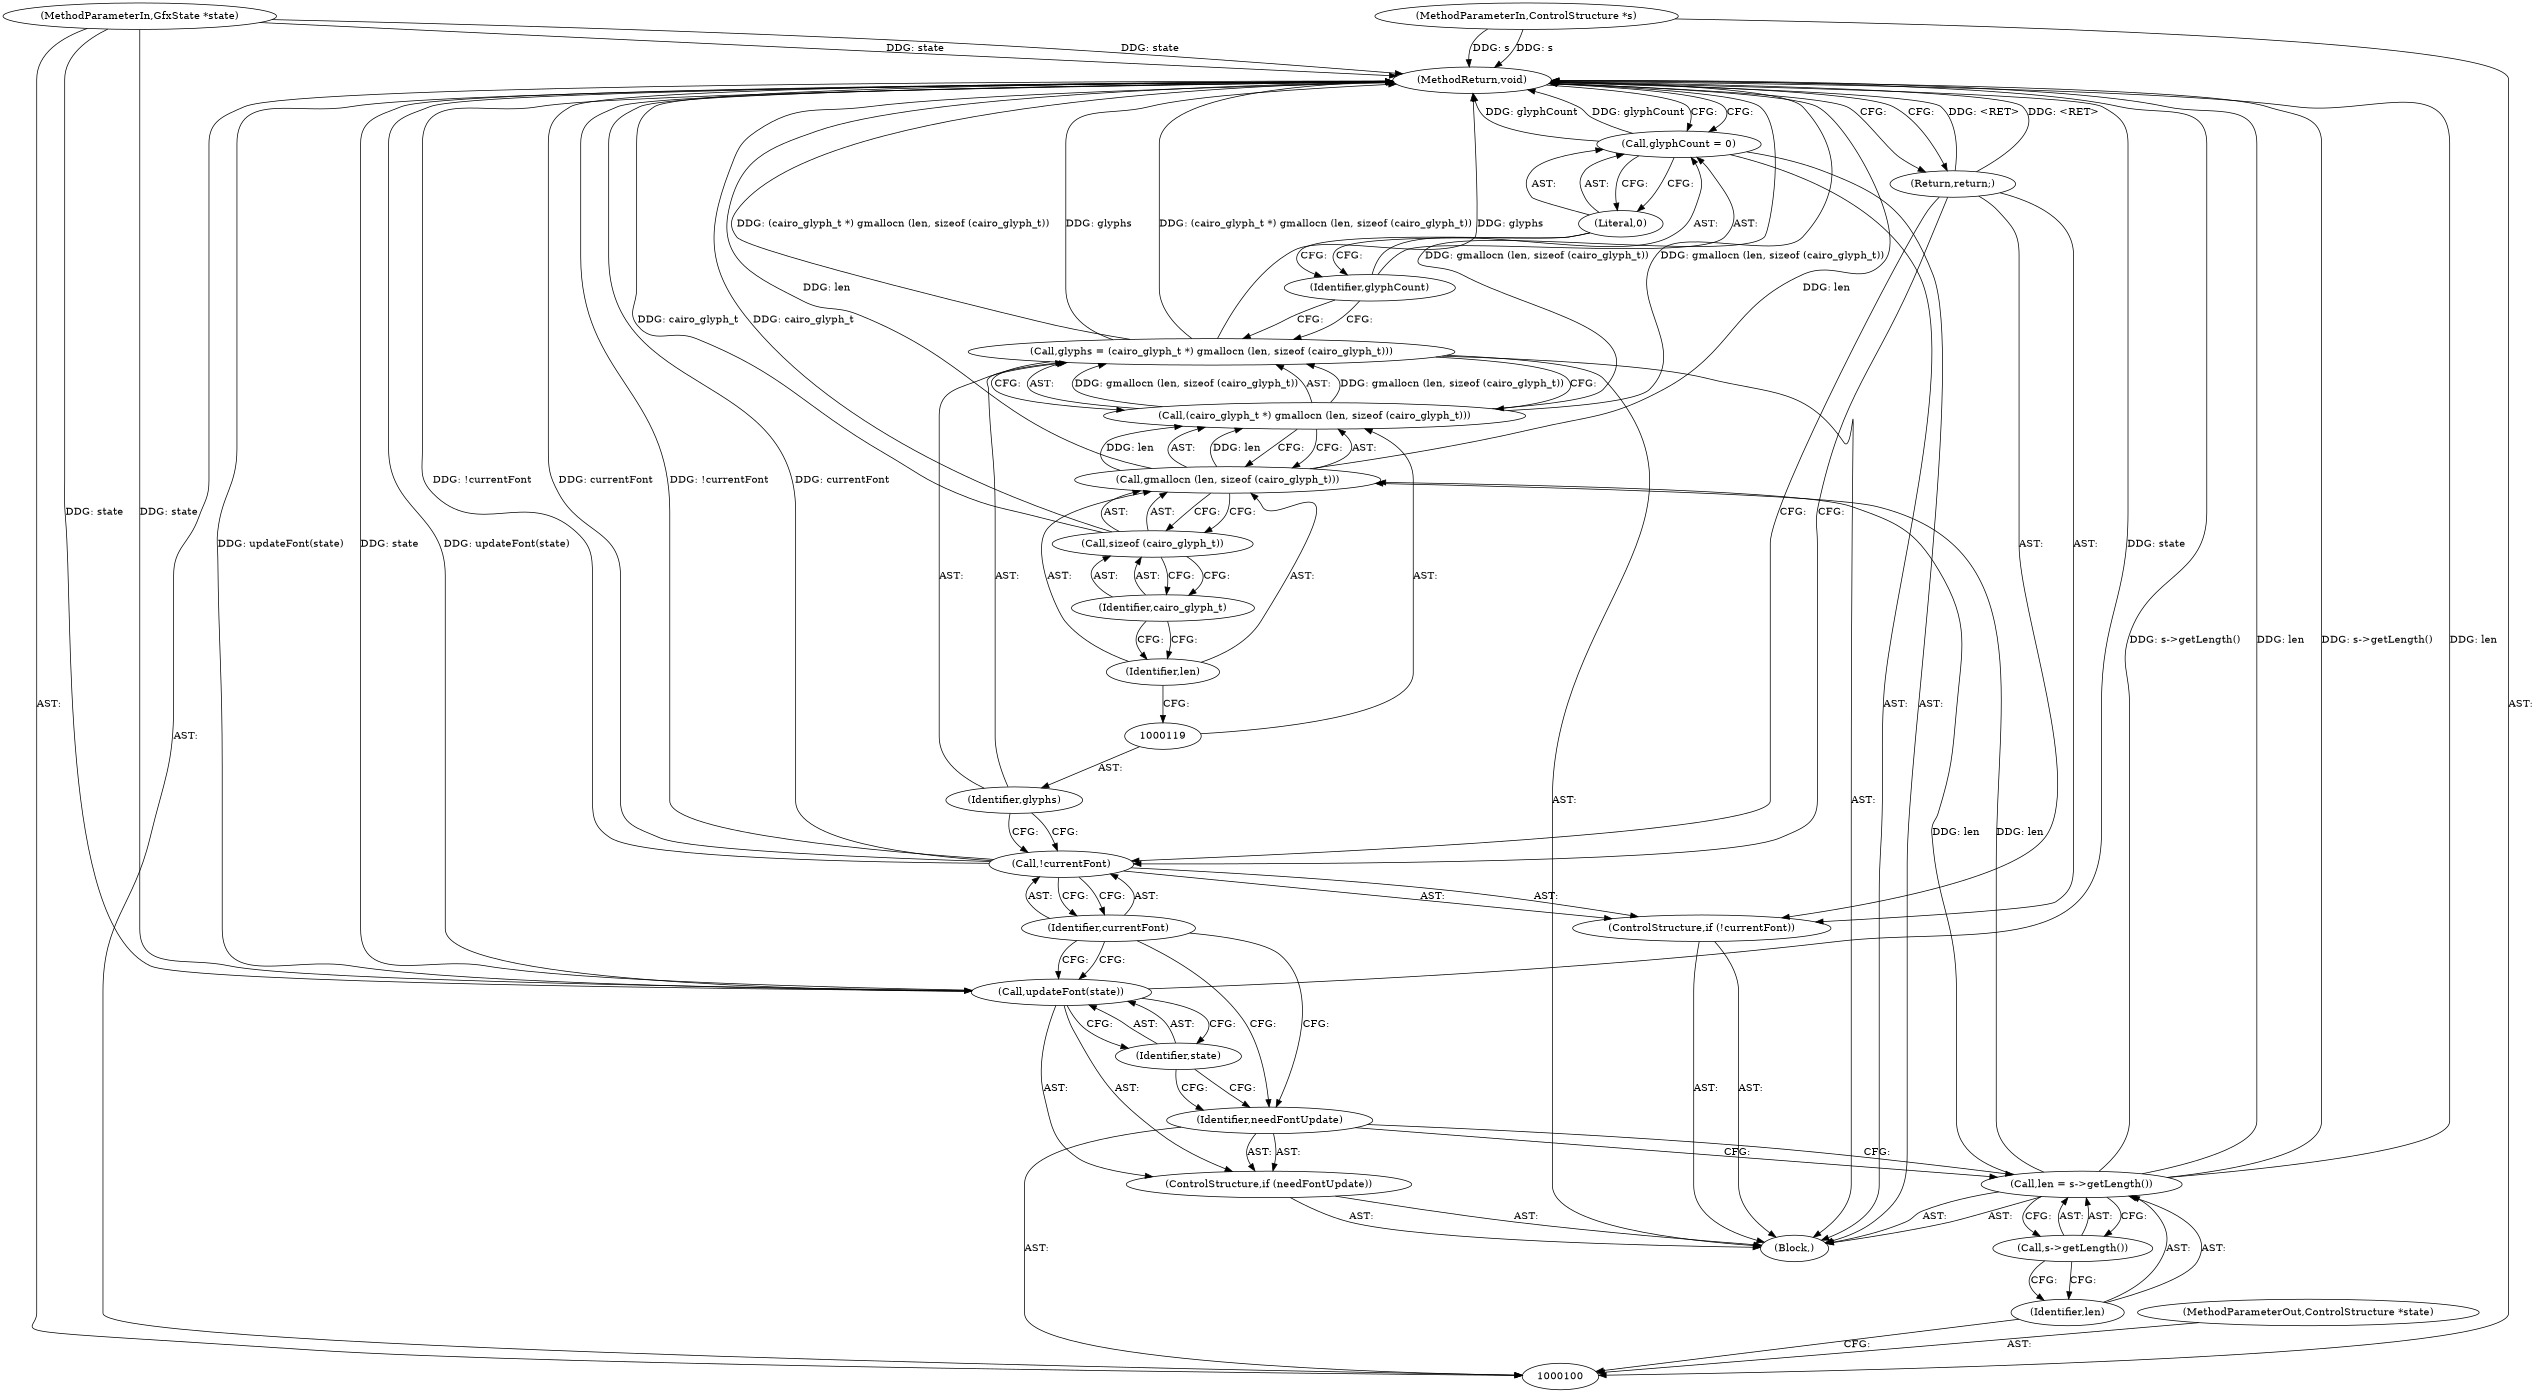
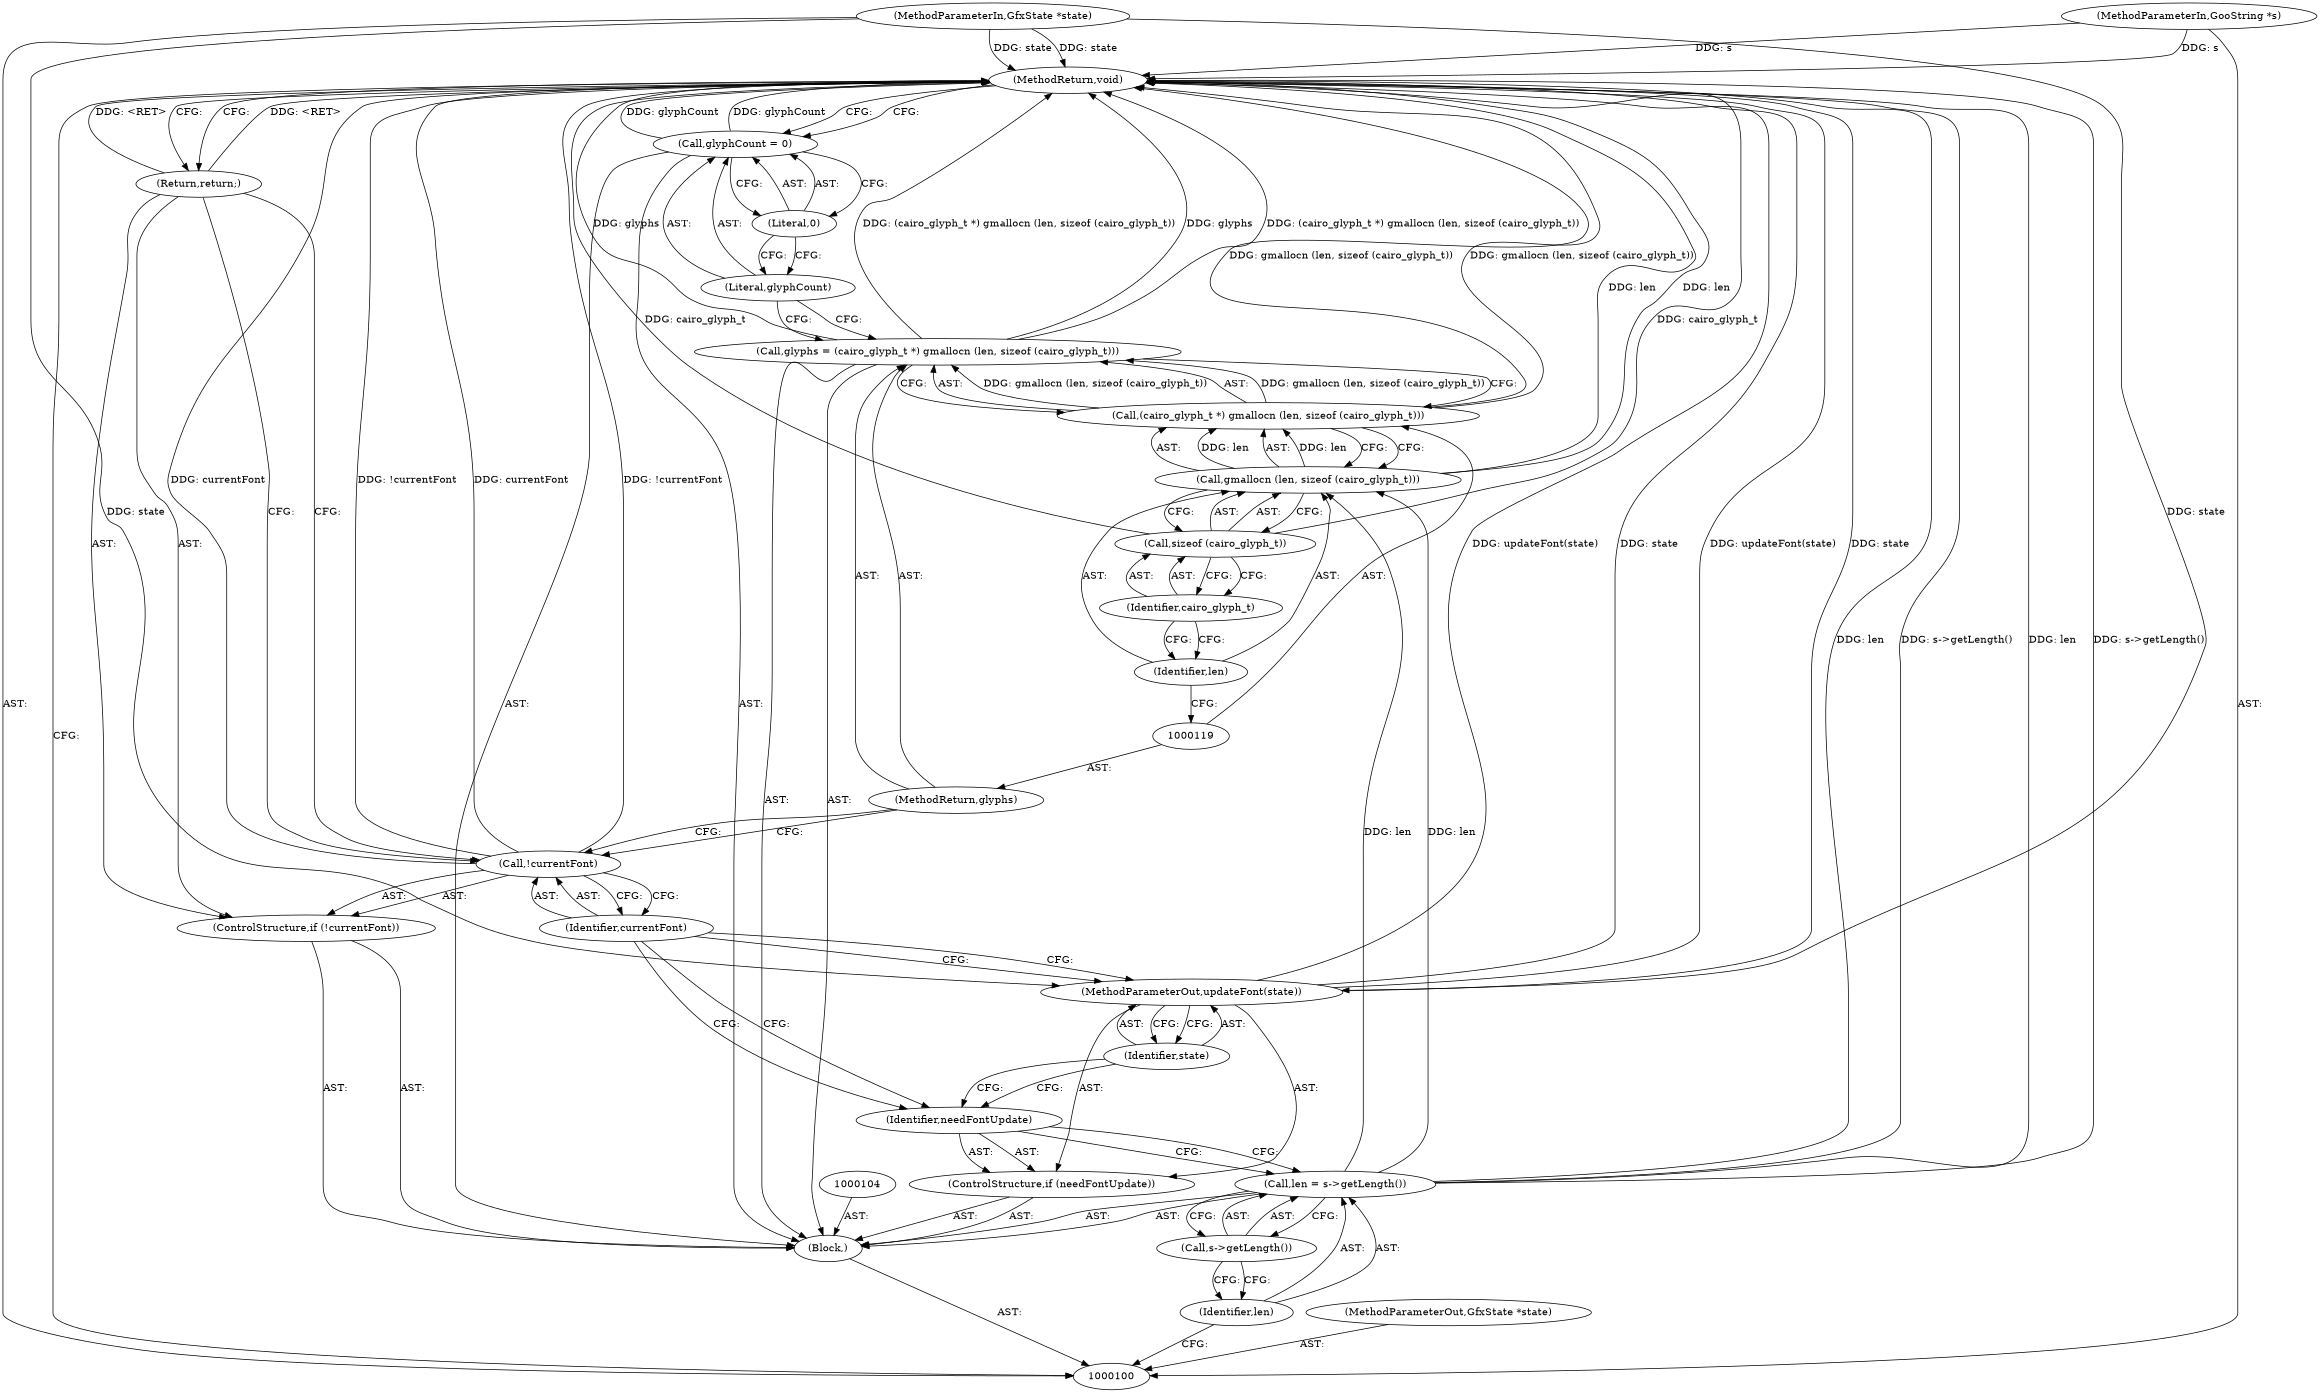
node "(MethodParameterIn,ControlStructure *s)": label "(MethodParameterIn,ControlStructure *s)" -> "(MethodParameterIn,GooString *s)"
node "(Identifier,glyphCount)": label "(Identifier,glyphCount)" -> "(Literal,glyphCount)"
edge "(MethodReturn,void)" -> "1000100": label "AST: " -> "CFG: "
node "(Identifier,glyphs)": label "(Identifier,glyphs)" -> "(MethodReturn,glyphs)"
node "(Call,updateFont(state))": label "(Call,updateFont(state))" -> "(MethodParameterOut,updateFont(state))"
node "1000104": added
node "(MethodParameterOut,ControlStructure *state)": label "(MethodParameterOut,ControlStructure *state)" -> "(MethodParameterOut,GfxState *state)"
edge "(Identifier,needFontUpdate)" -> "1000100": now "(Block,)" -> "1000100"
